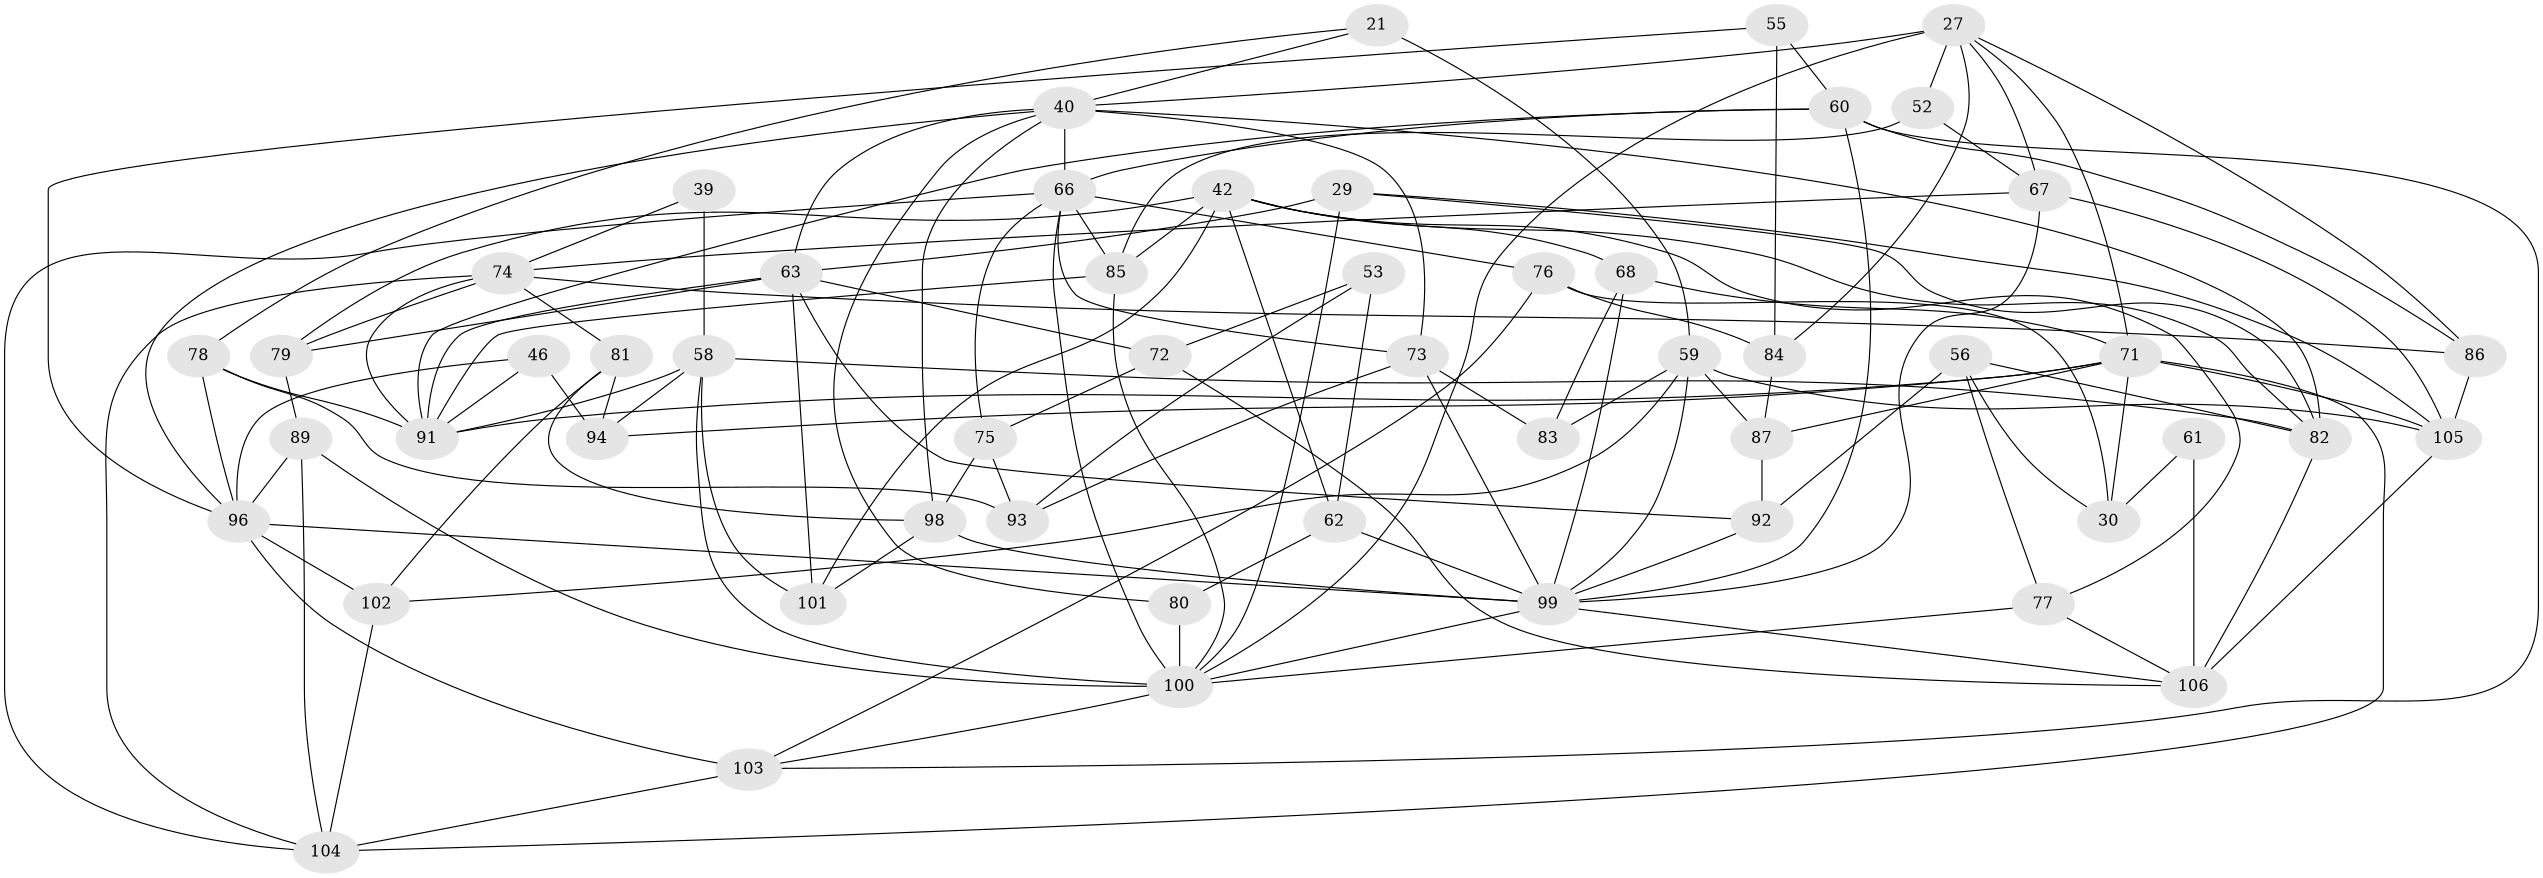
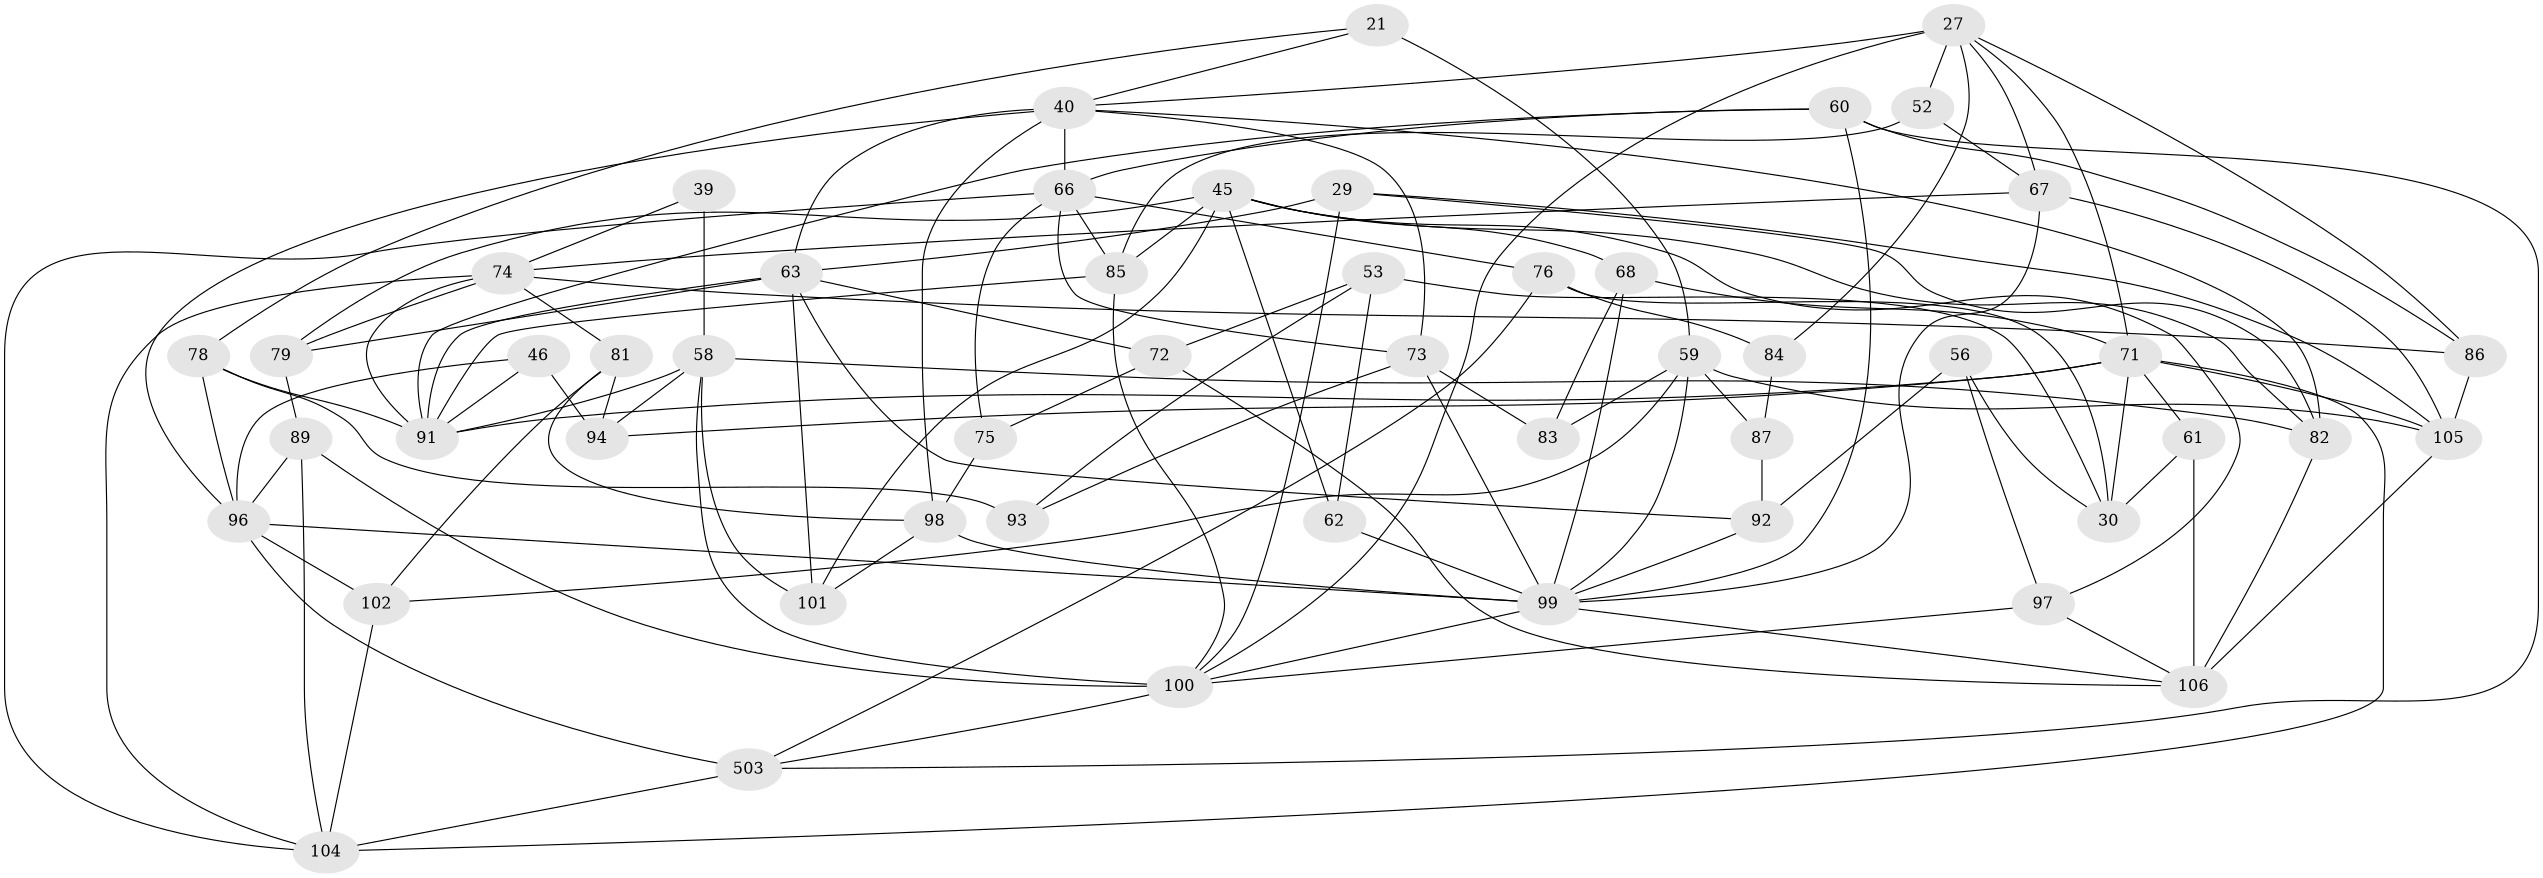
node "55": removed
node "42": label "42" -> "45"
edge "53" -- "30": added
edge "71" -- "87": now "71" -- "61"
edge "56" -- "82": removed
edge "66" -- "100": removed
edge "75" -- "93": removed
node "80": removed
node "77": label "77" -> "97"
node "103": label "103" -> "503"
